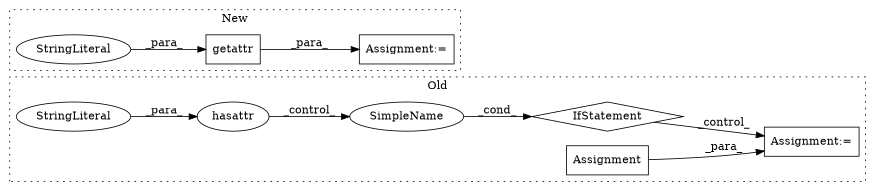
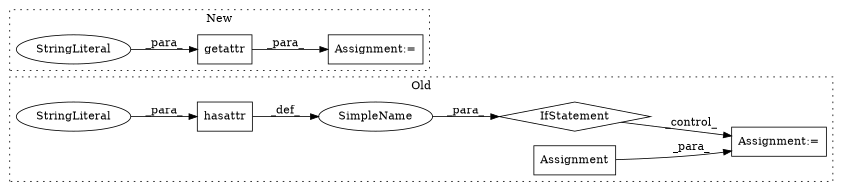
edge "hasattr" -> "SimpleName": label "_control_" -> "_def_"
edge "SimpleName" -> "IfStatement": label "_cond_" -> "_para_"
node "hasattr": shape ellipse -> box
